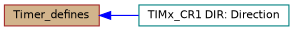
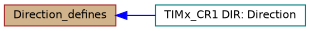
node "Timer_defines": label "Timer_defines" -> "Direction_defines"
